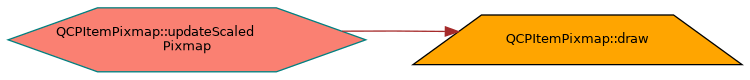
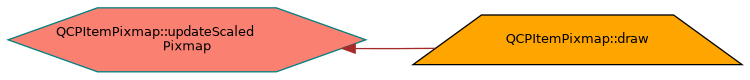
edge "QCPItemPixmap::updateScaled Pixmap" -> "QCPItemPixmap::draw": reversed
